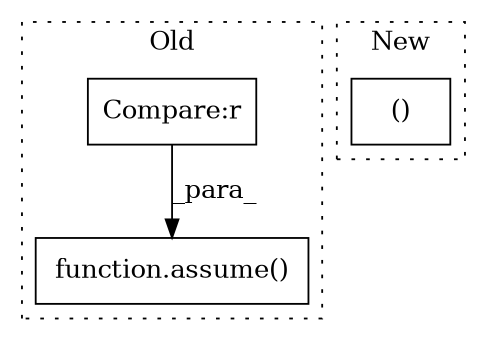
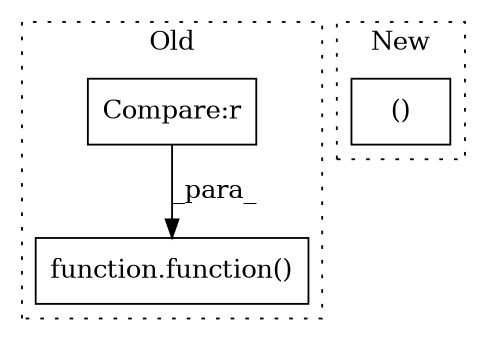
node "function.assume()": label "function.assume()" -> "function.function()"
